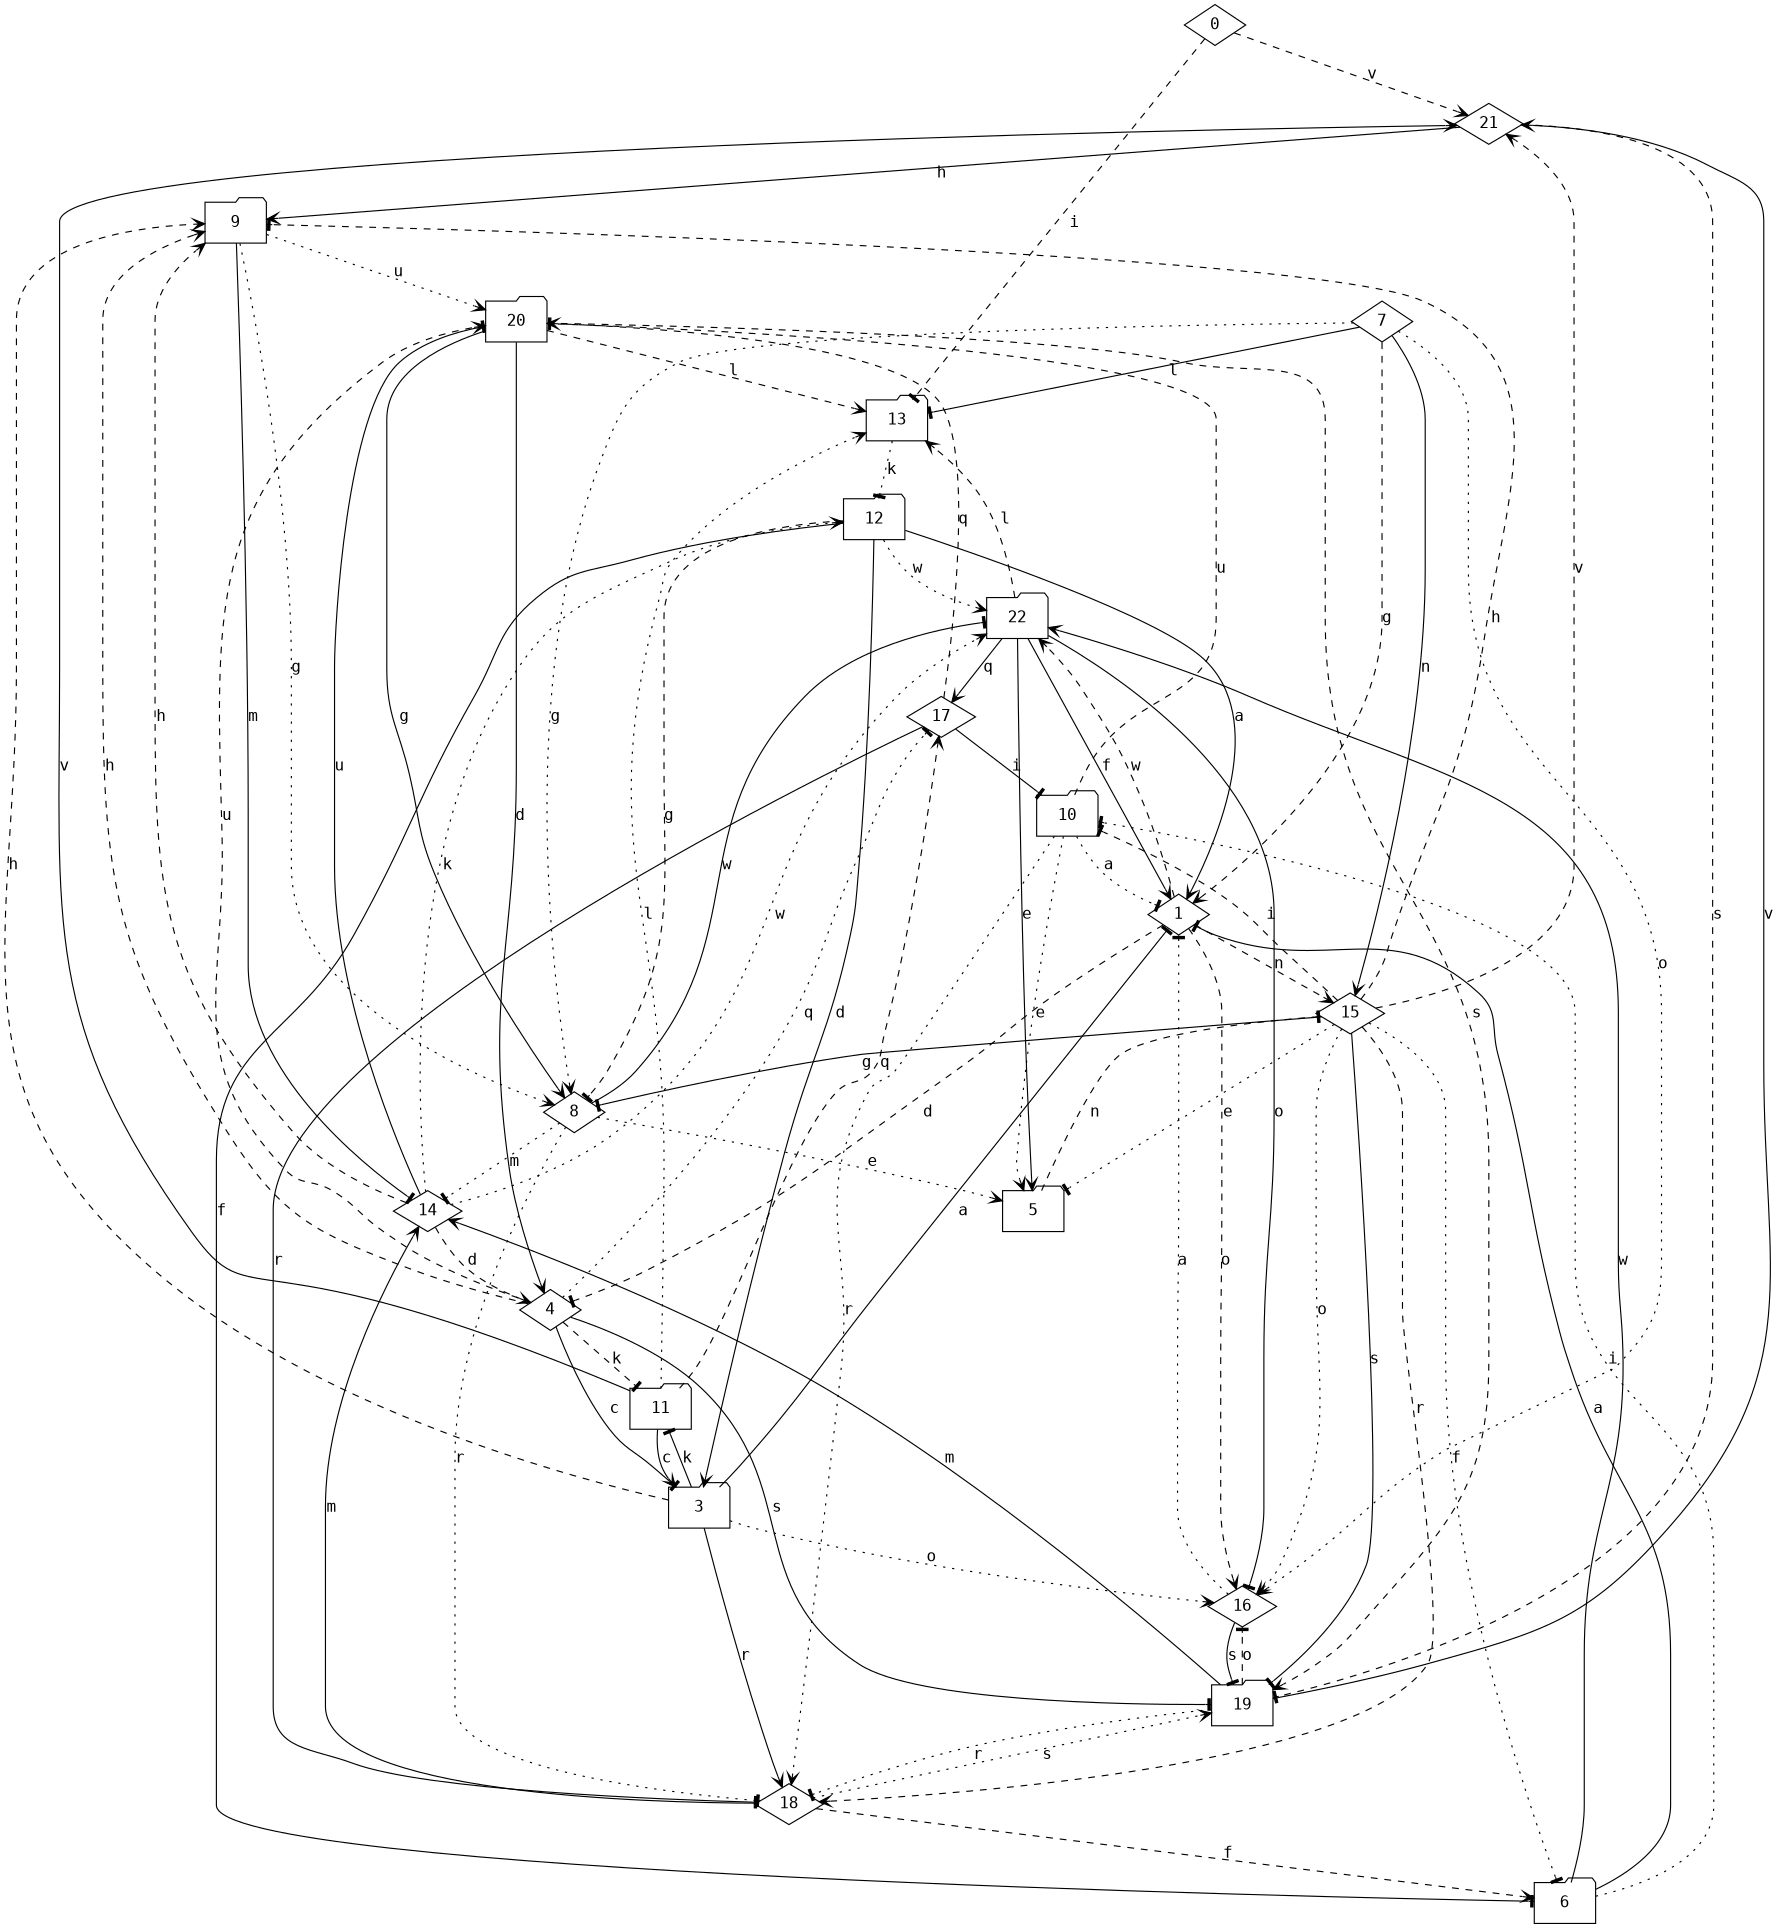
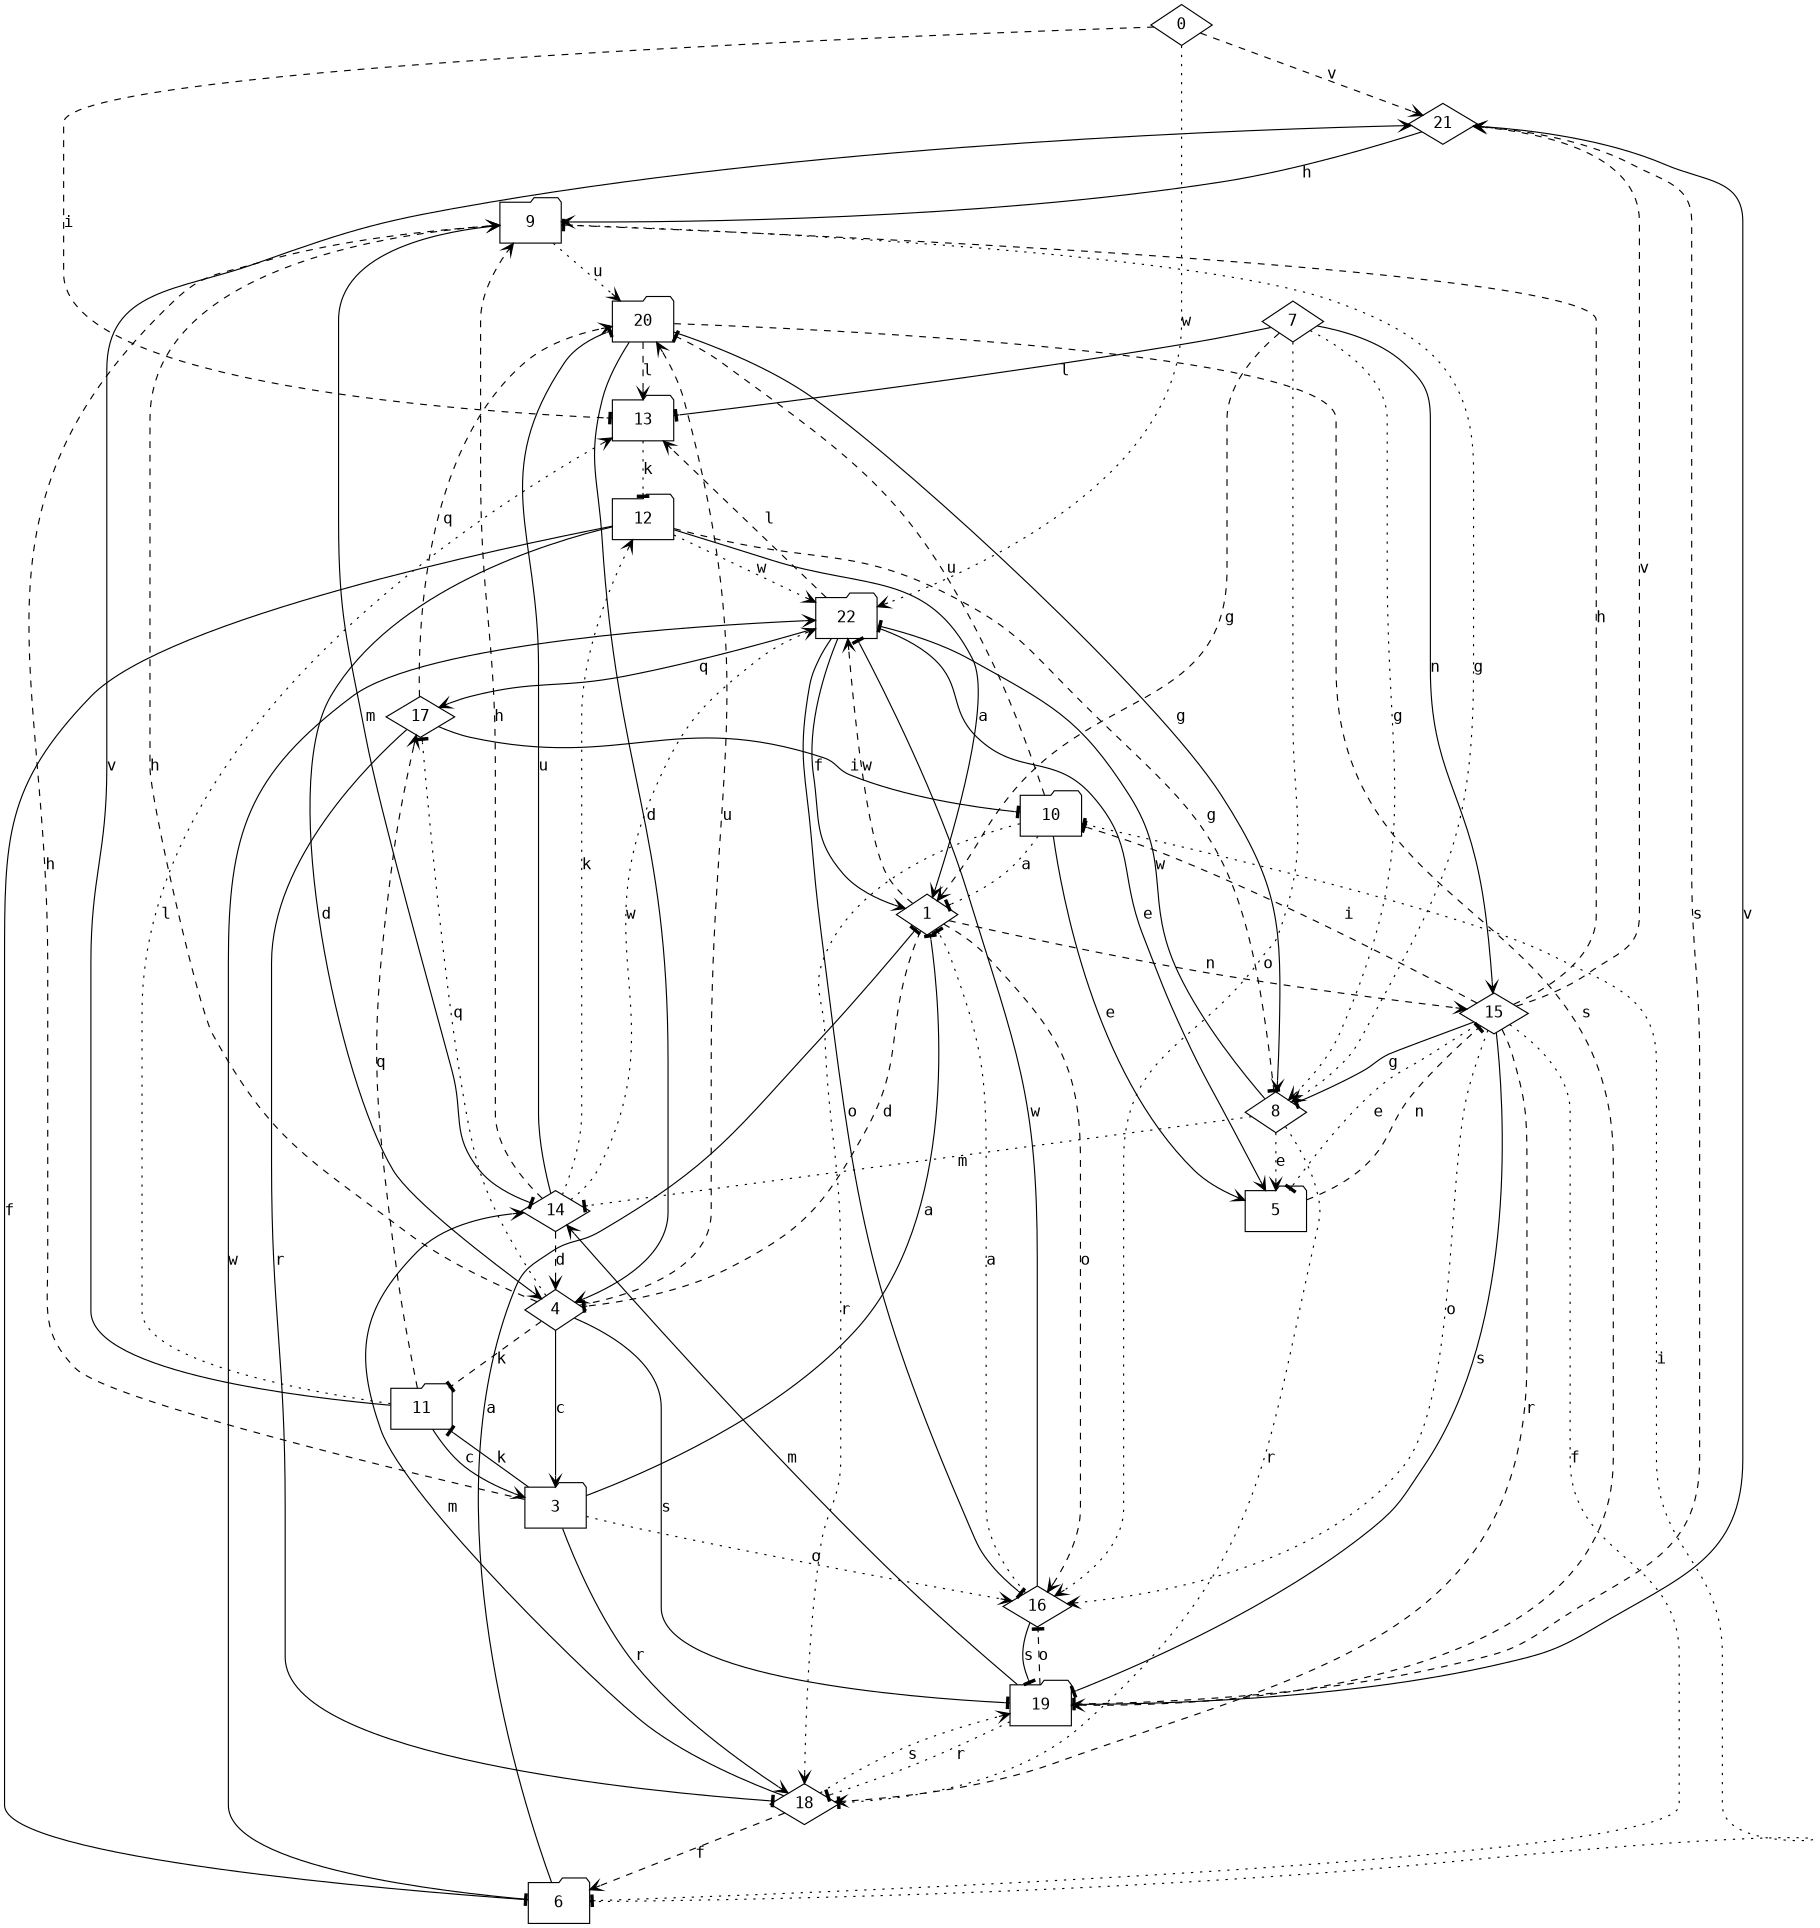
edge "0" -> "22": added, label "w"
edge "10" -> "5": style dotted -> solid
edge "12" -> "3": now "12" -> "4"
edge "16" -> "22": added, label "w"
edge "4" -> "3": arrowhead tee -> vee
